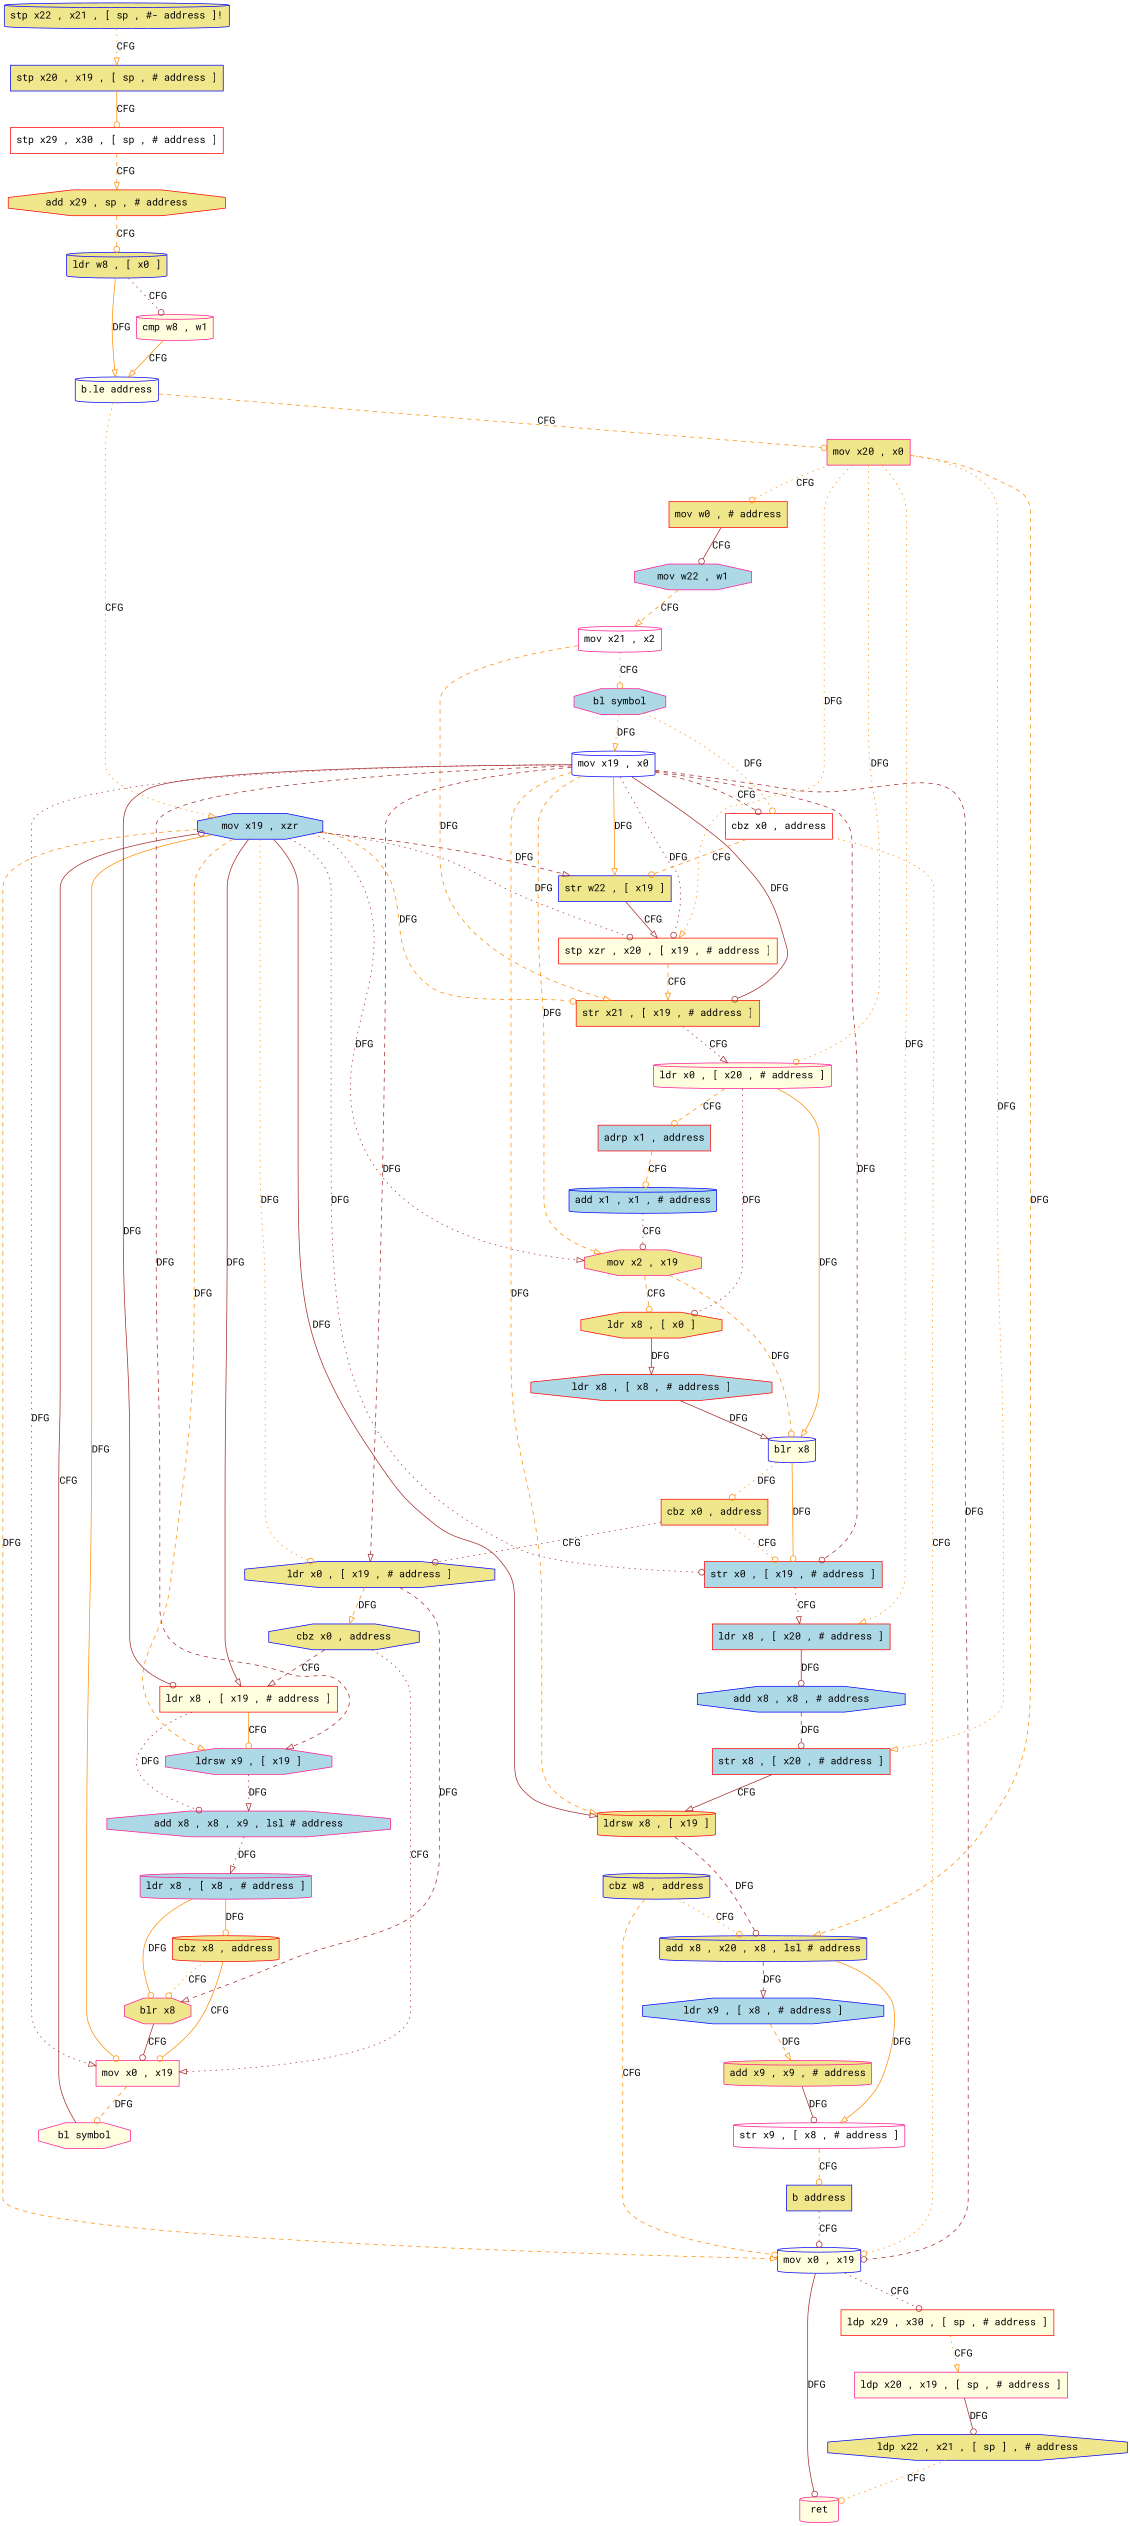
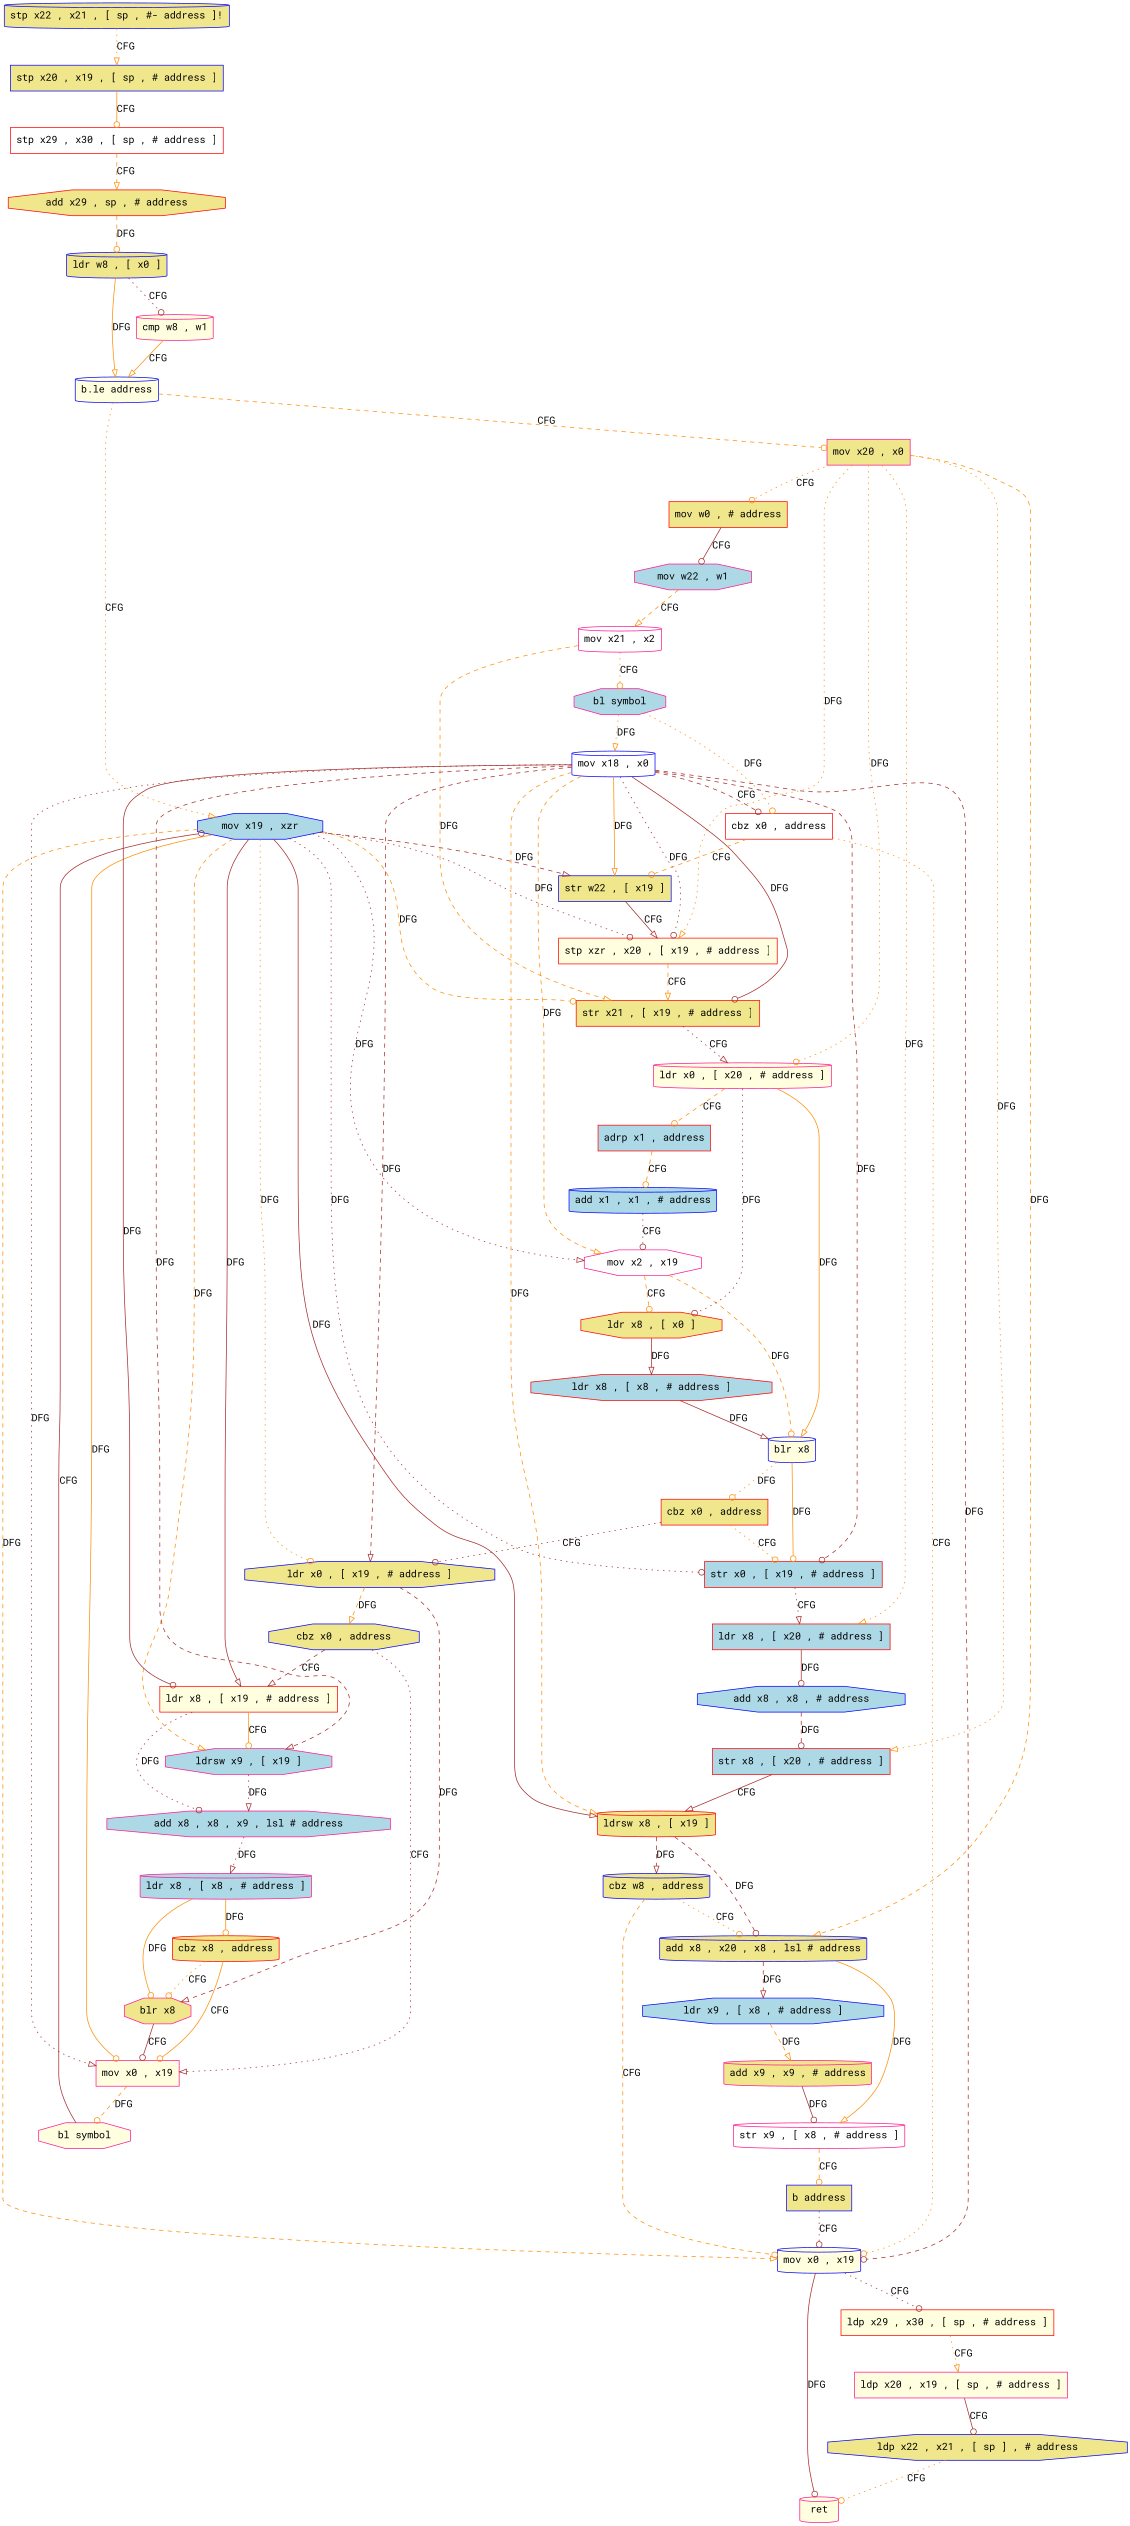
edge "add x29 , sp , # address" -> "ldr w8 , [ x0 ]": label "CFG" -> "DFG"
node "mov x19 , x0": label "mov x19 , x0" -> "mov x18 , x0"
node "mov x2 , x19": fillcolor khaki -> white
edge "ldrsw x8 , [ x19 ]" -> "cbz w8 , address": added, label "DFG"
edge "ldp x20 , x19 , [ sp , # address ]" -> "ldp x22 , x21 , [ sp ] , # address": label "DFG" -> "CFG"
